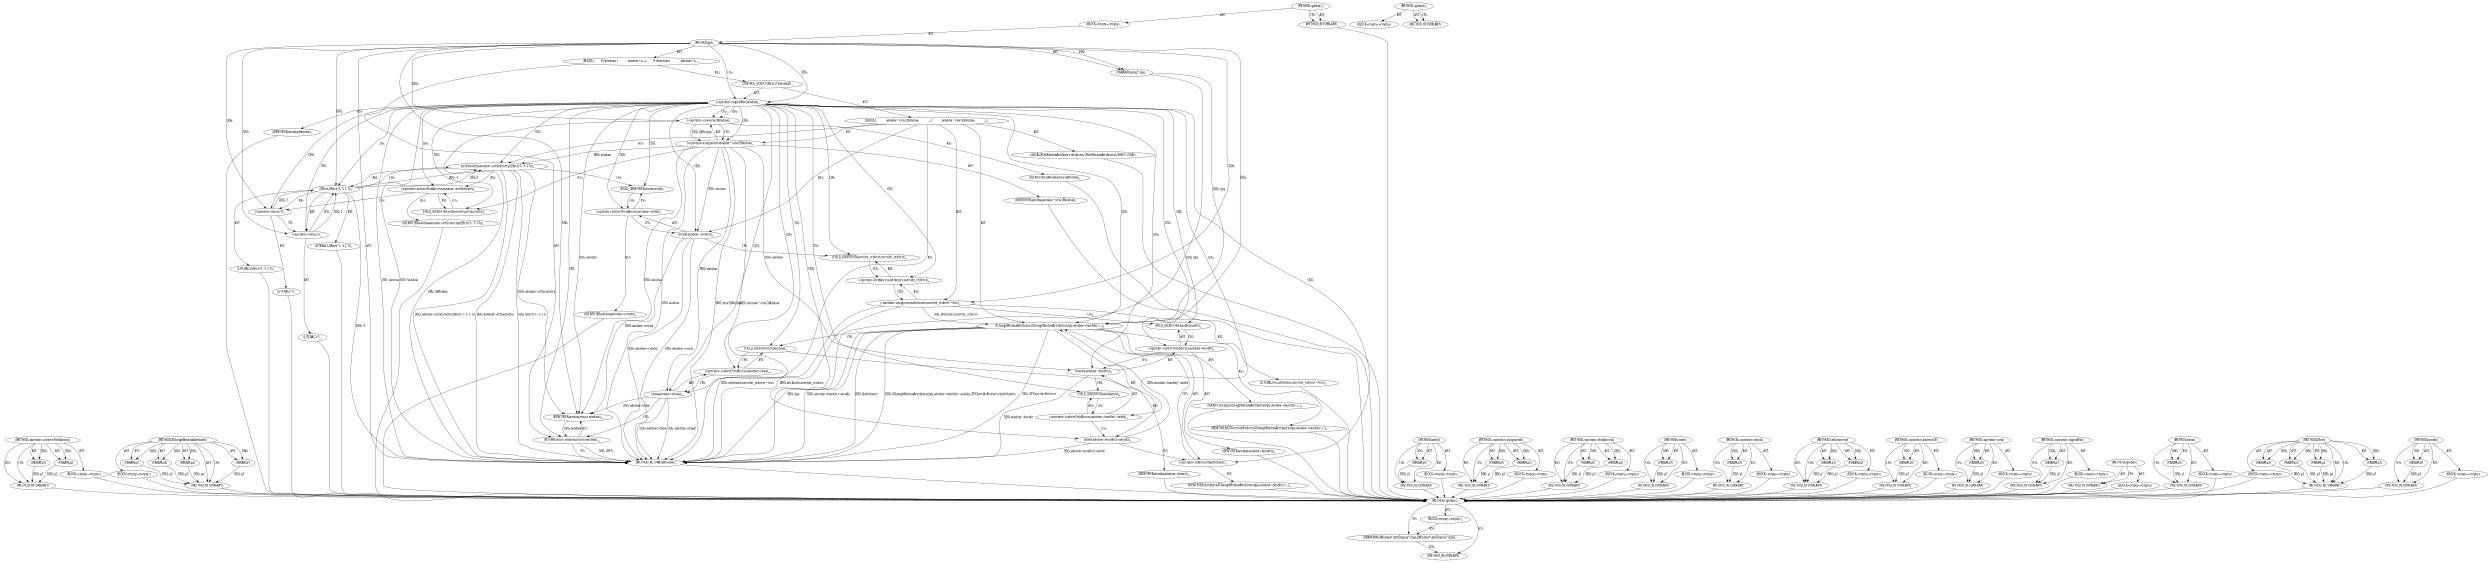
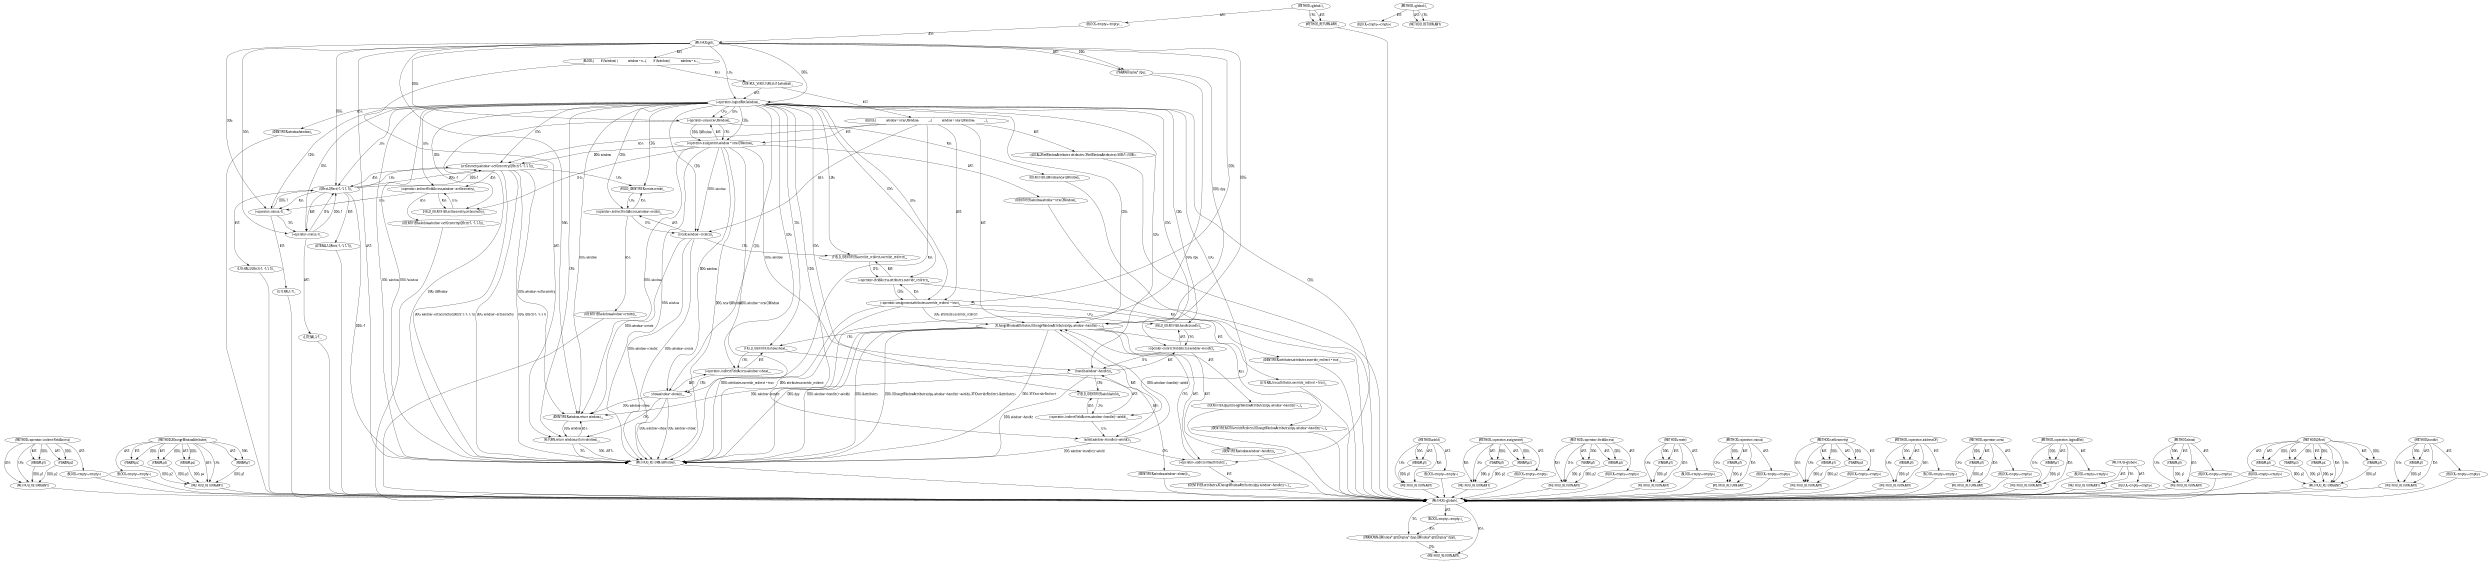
edge "(<operator>.logicalNot,!window)" -> "(<operator>.assignment,attributes.override_redirect = true)": added, label "CDG:"
node "(IDENTIFIER,attributes,attributes.override_redirect = true)": added
edge "(handle,window->handle())" -> "(IDENTIFIER,window,return window;)": added, label "DDG: window->handle"
